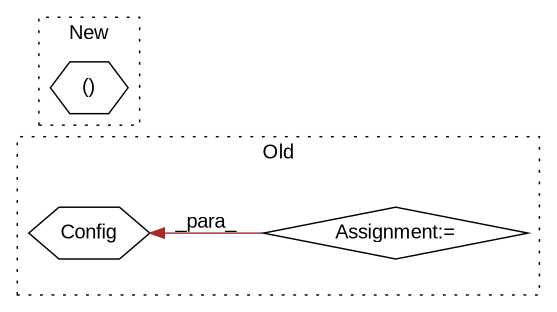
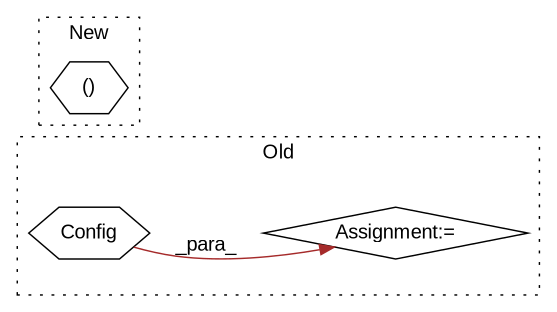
edge "Assignment:=" -> "Config": reversed
